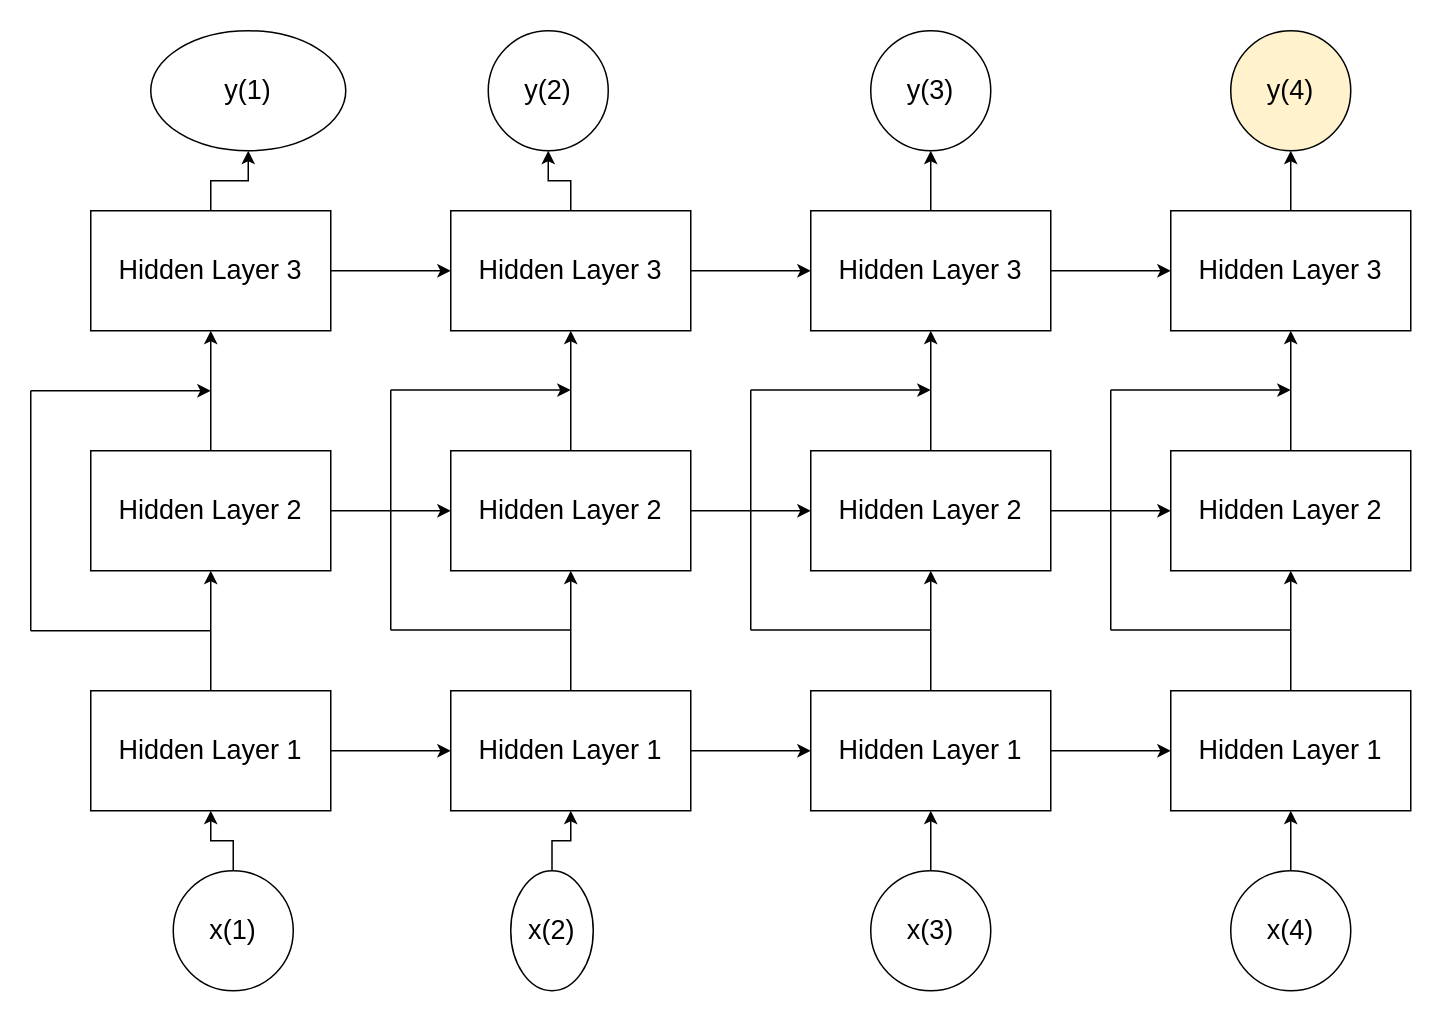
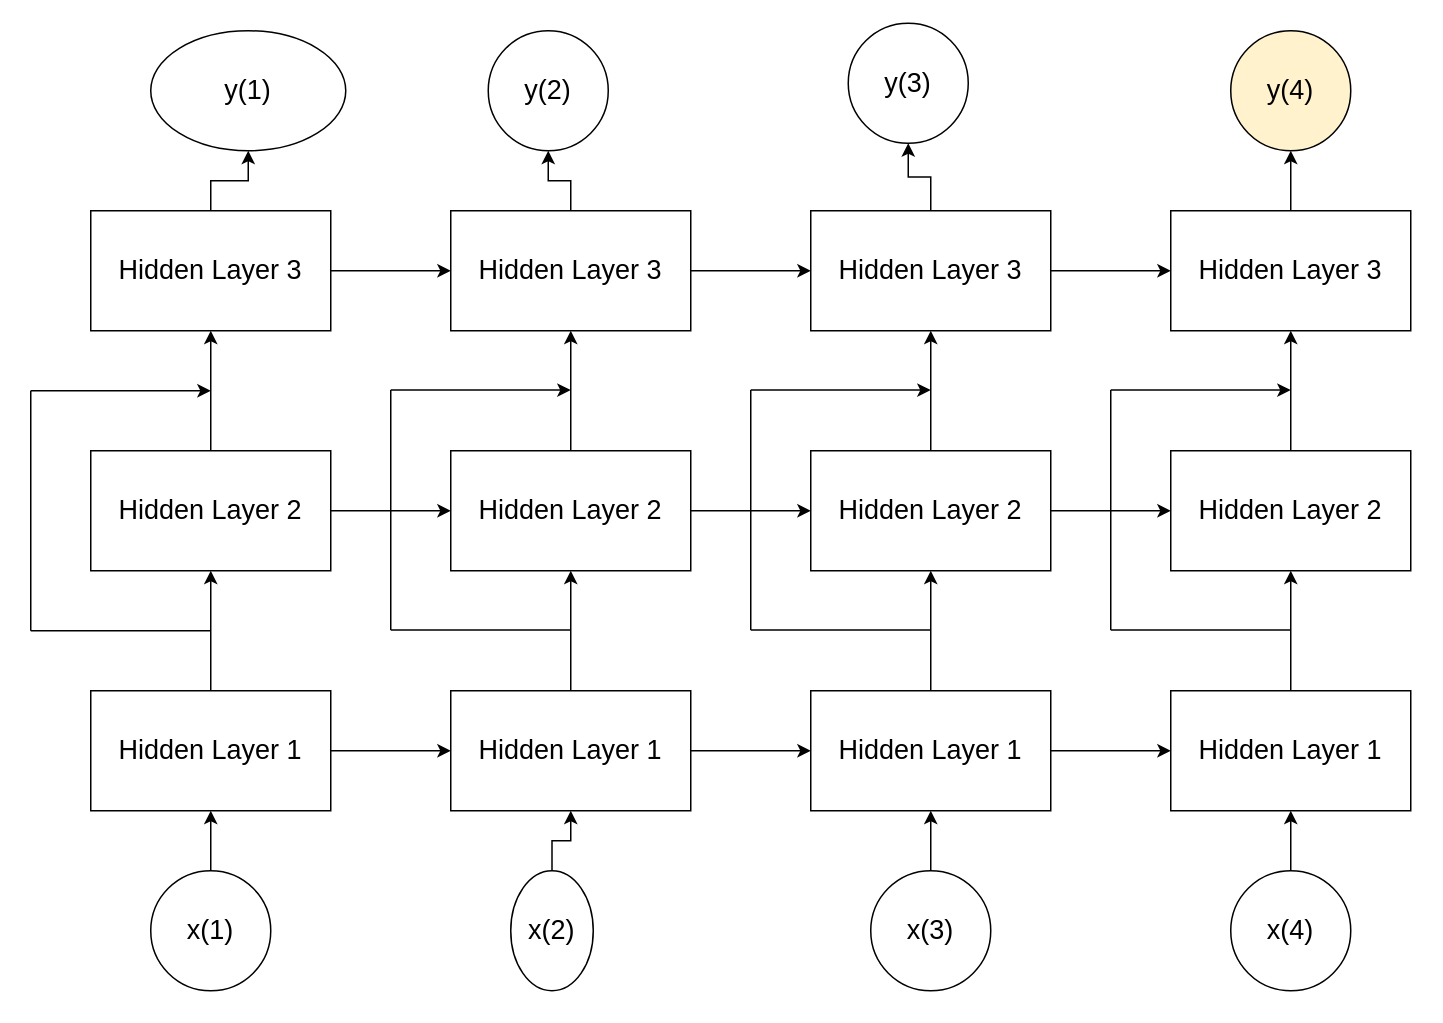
node "y(3)": moved (931, 91) -> (908, 83)
node "x(1)": moved (233, 931) -> (211, 931)
